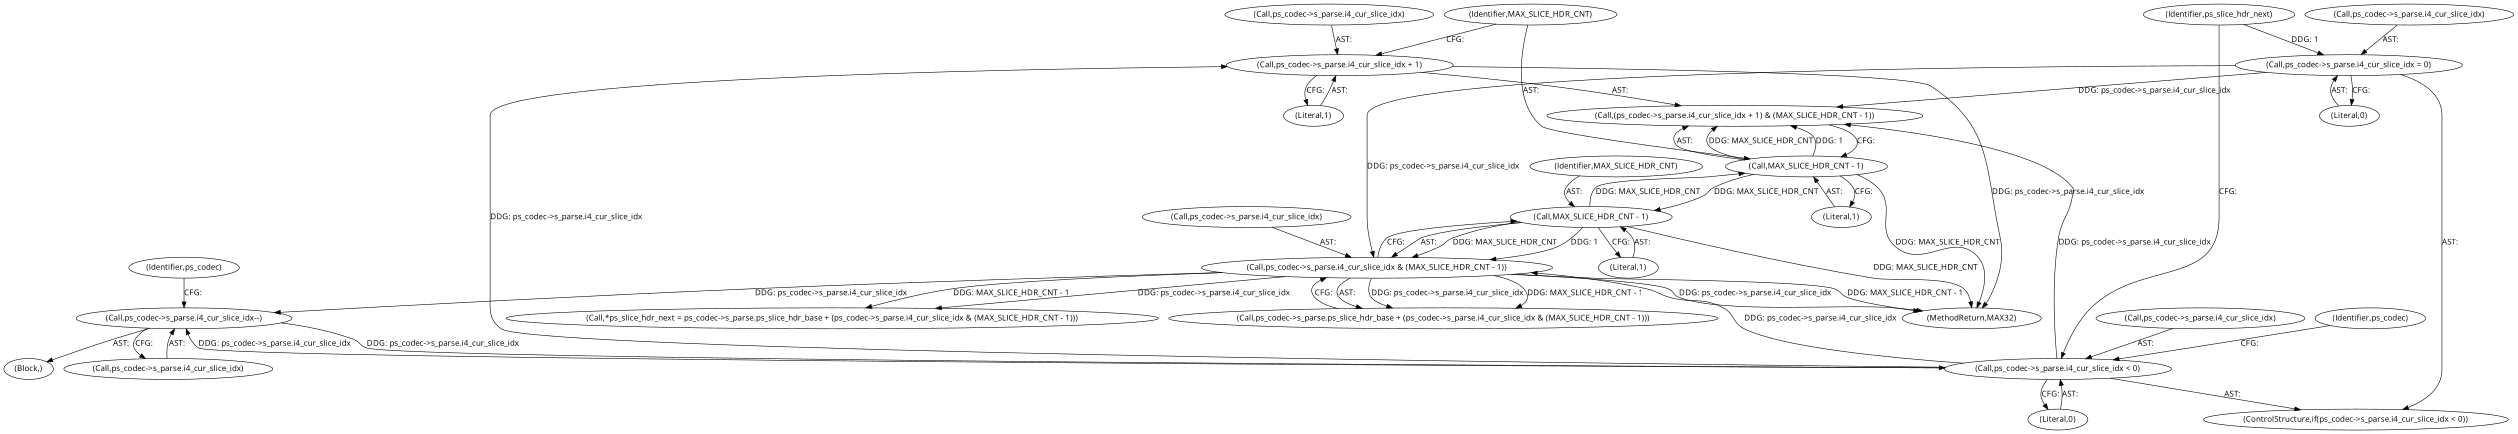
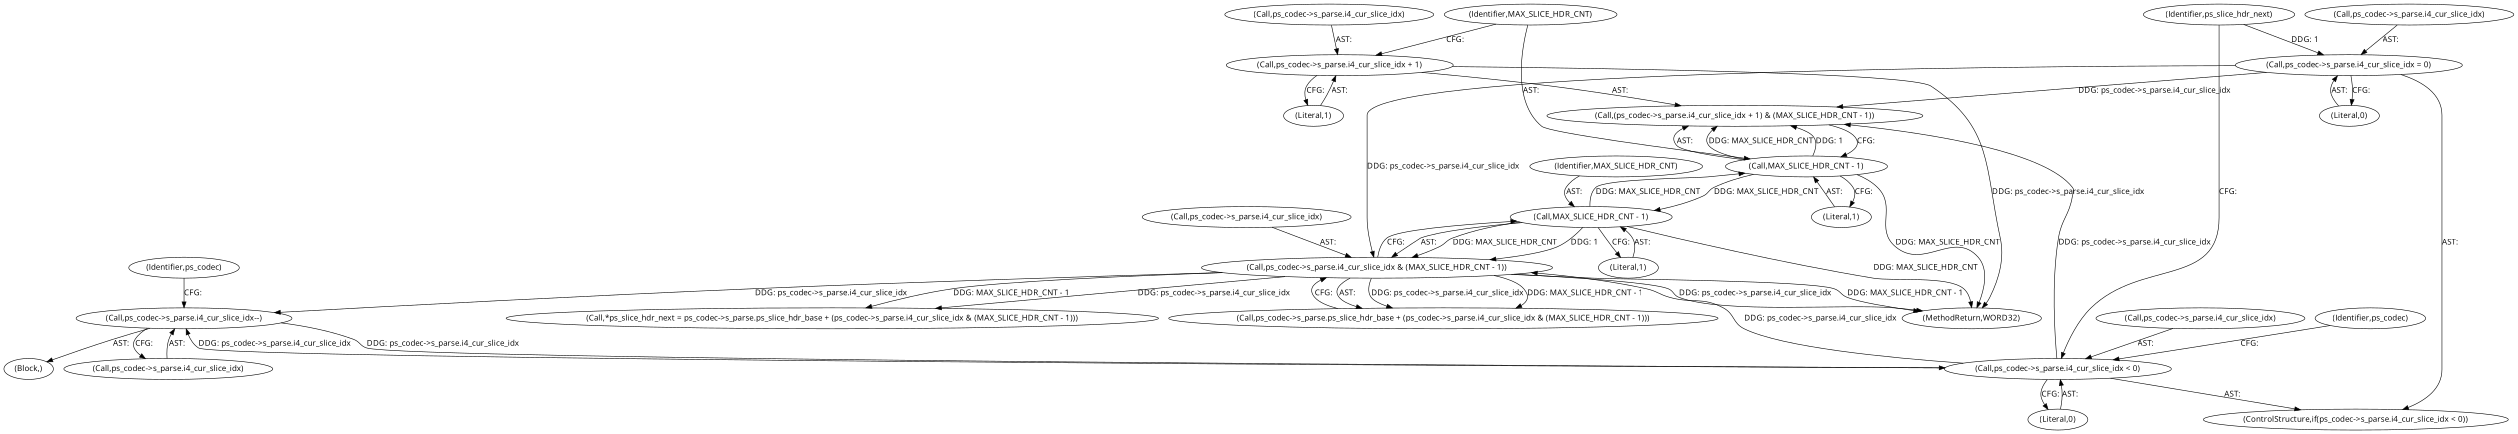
node "(MethodReturn,MAX32)": label "(MethodReturn,MAX32)" -> "(MethodReturn,WORD32)"
edge "(Call,ps_codec->s_parse.i4_cur_slice_idx < 0)" -> "(Call,ps_codec->s_parse.i4_cur_slice_idx + 1)": removed, label "DDG: ps_codec->s_parse.i4_cur_slice_idx"
